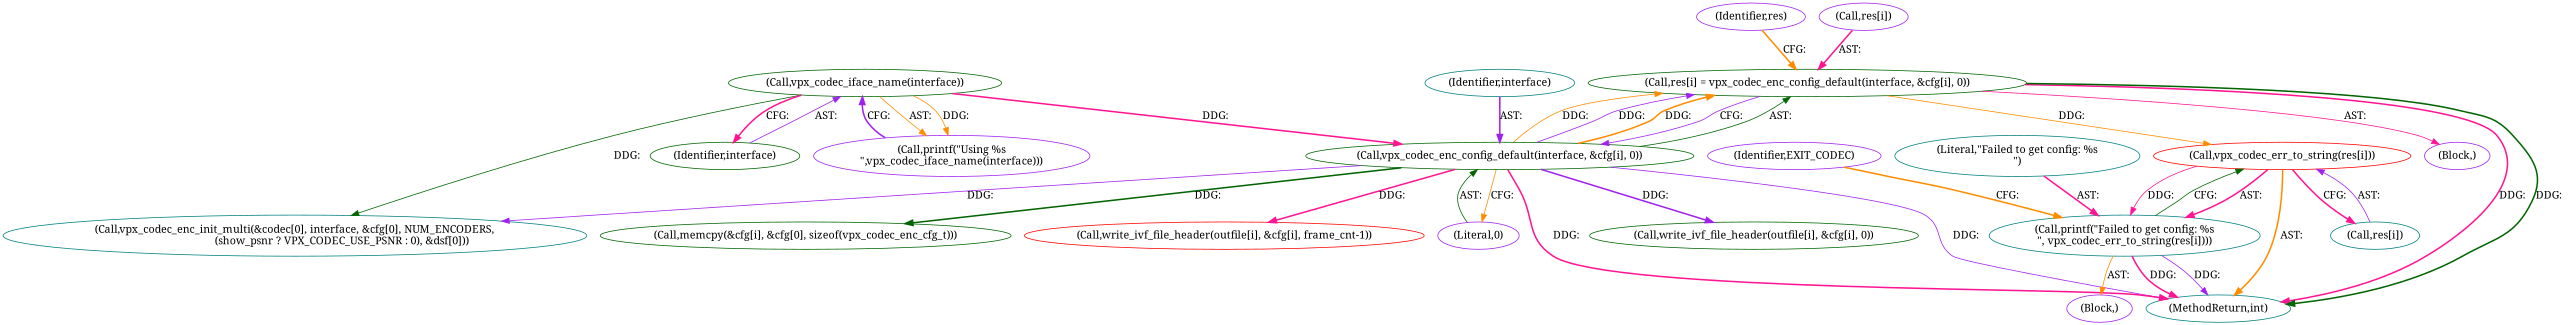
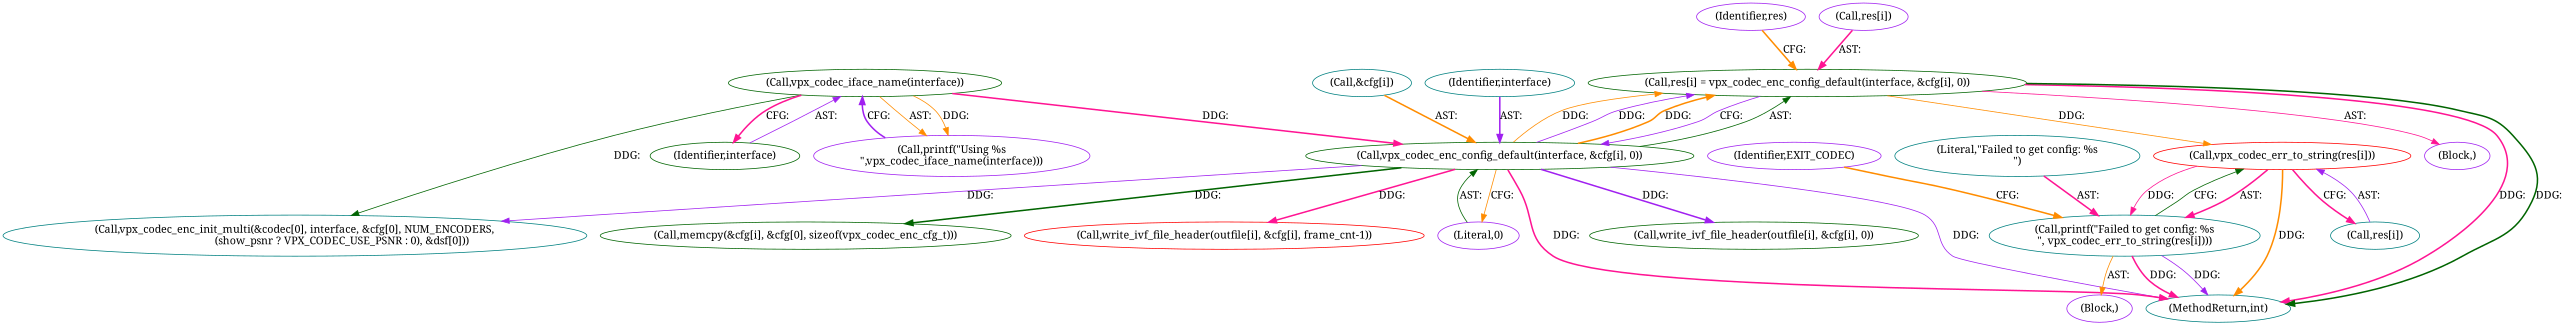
node "(Call,&cfg[i])": added
edge "(Call,vpx_codec_err_to_string(res[i]))" -> "(MethodReturn,int)": label "AST: " -> "DDG: "
